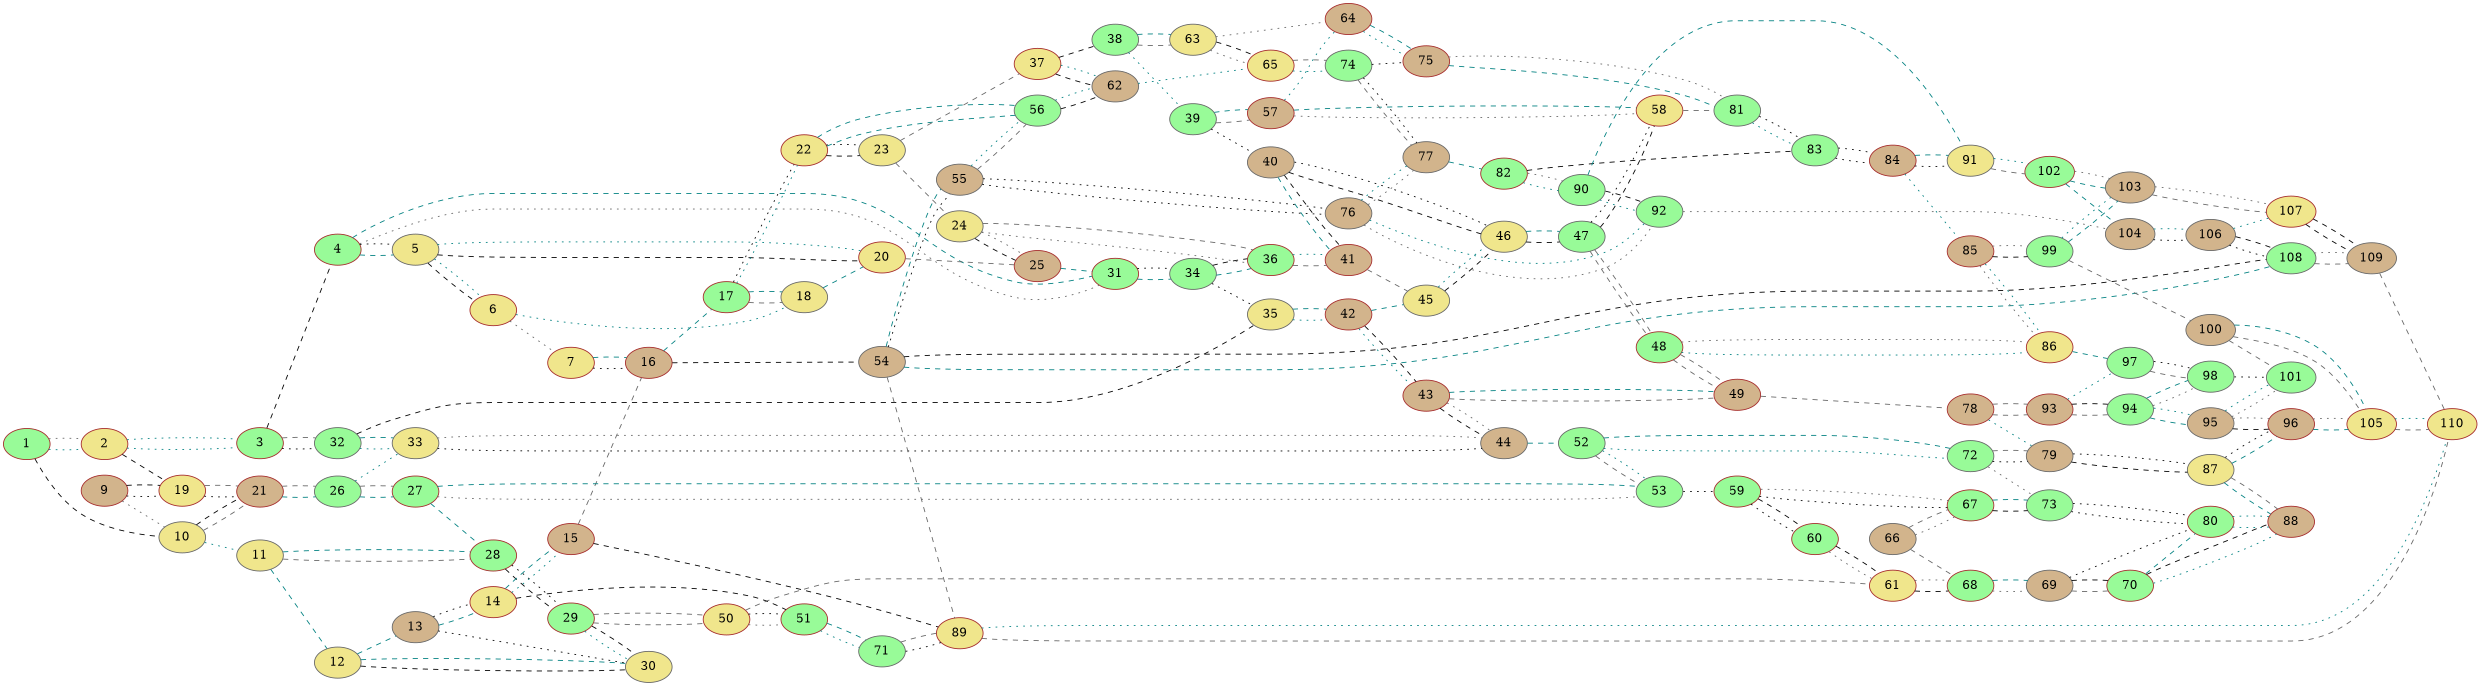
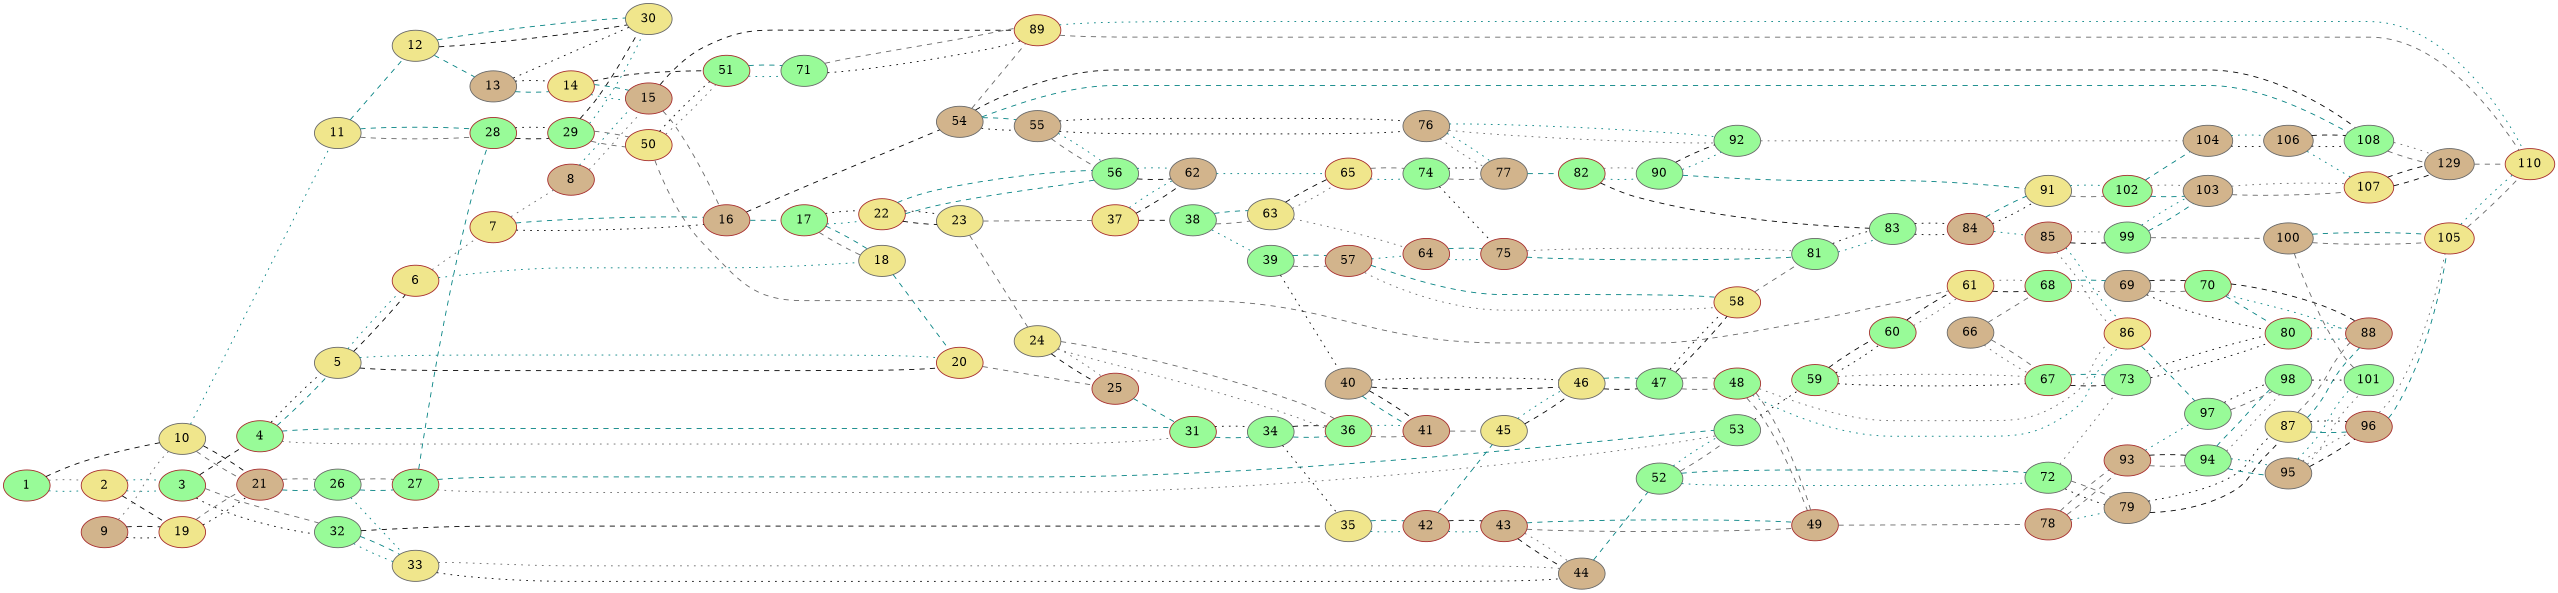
node "8": added
node "109": label "109" -> "129"
